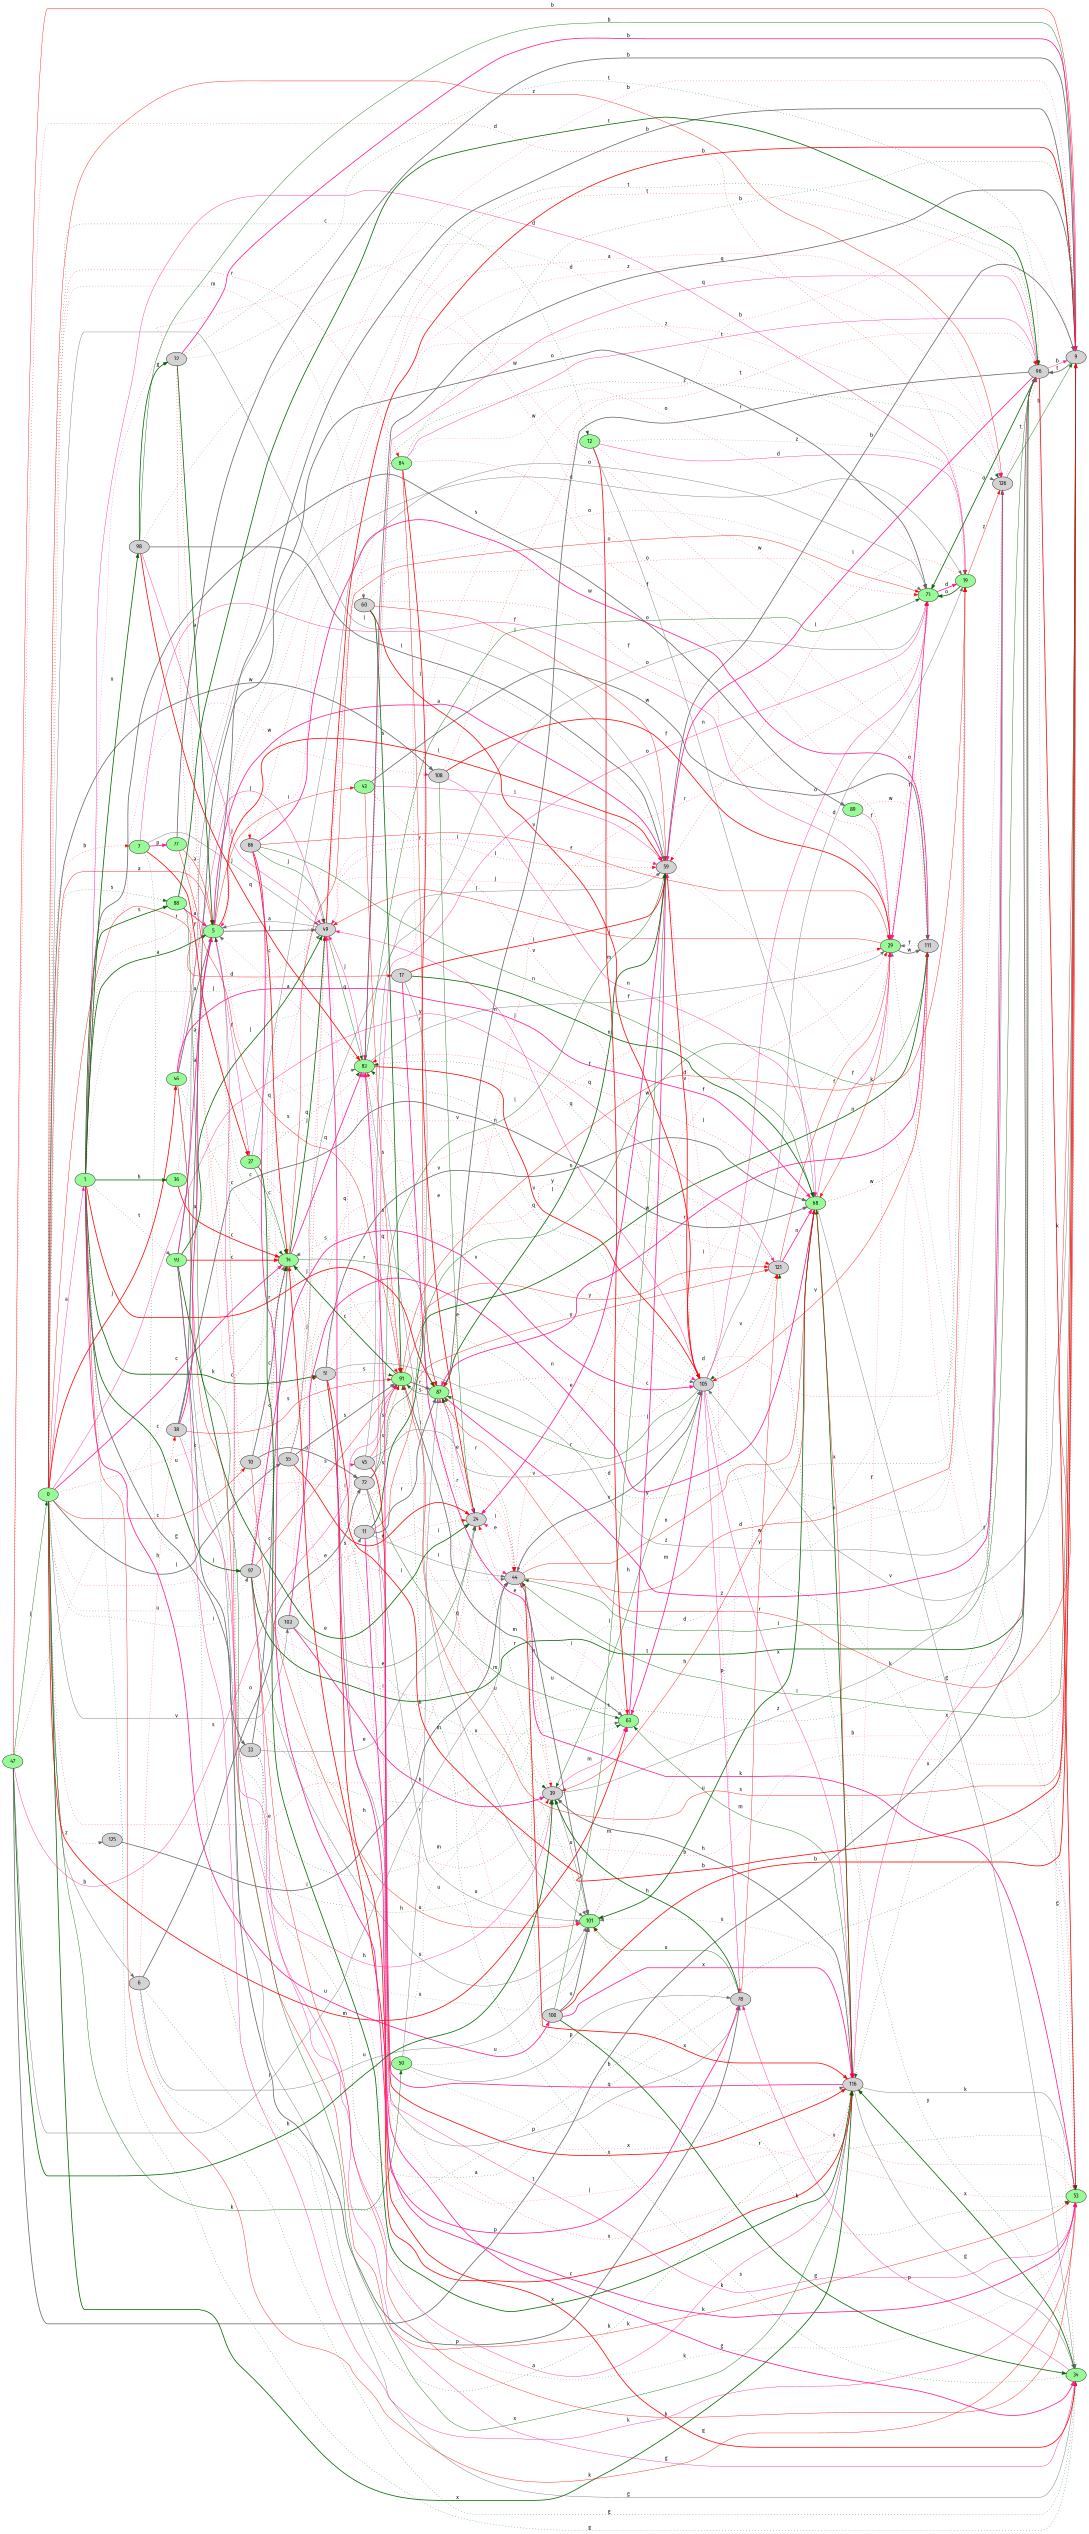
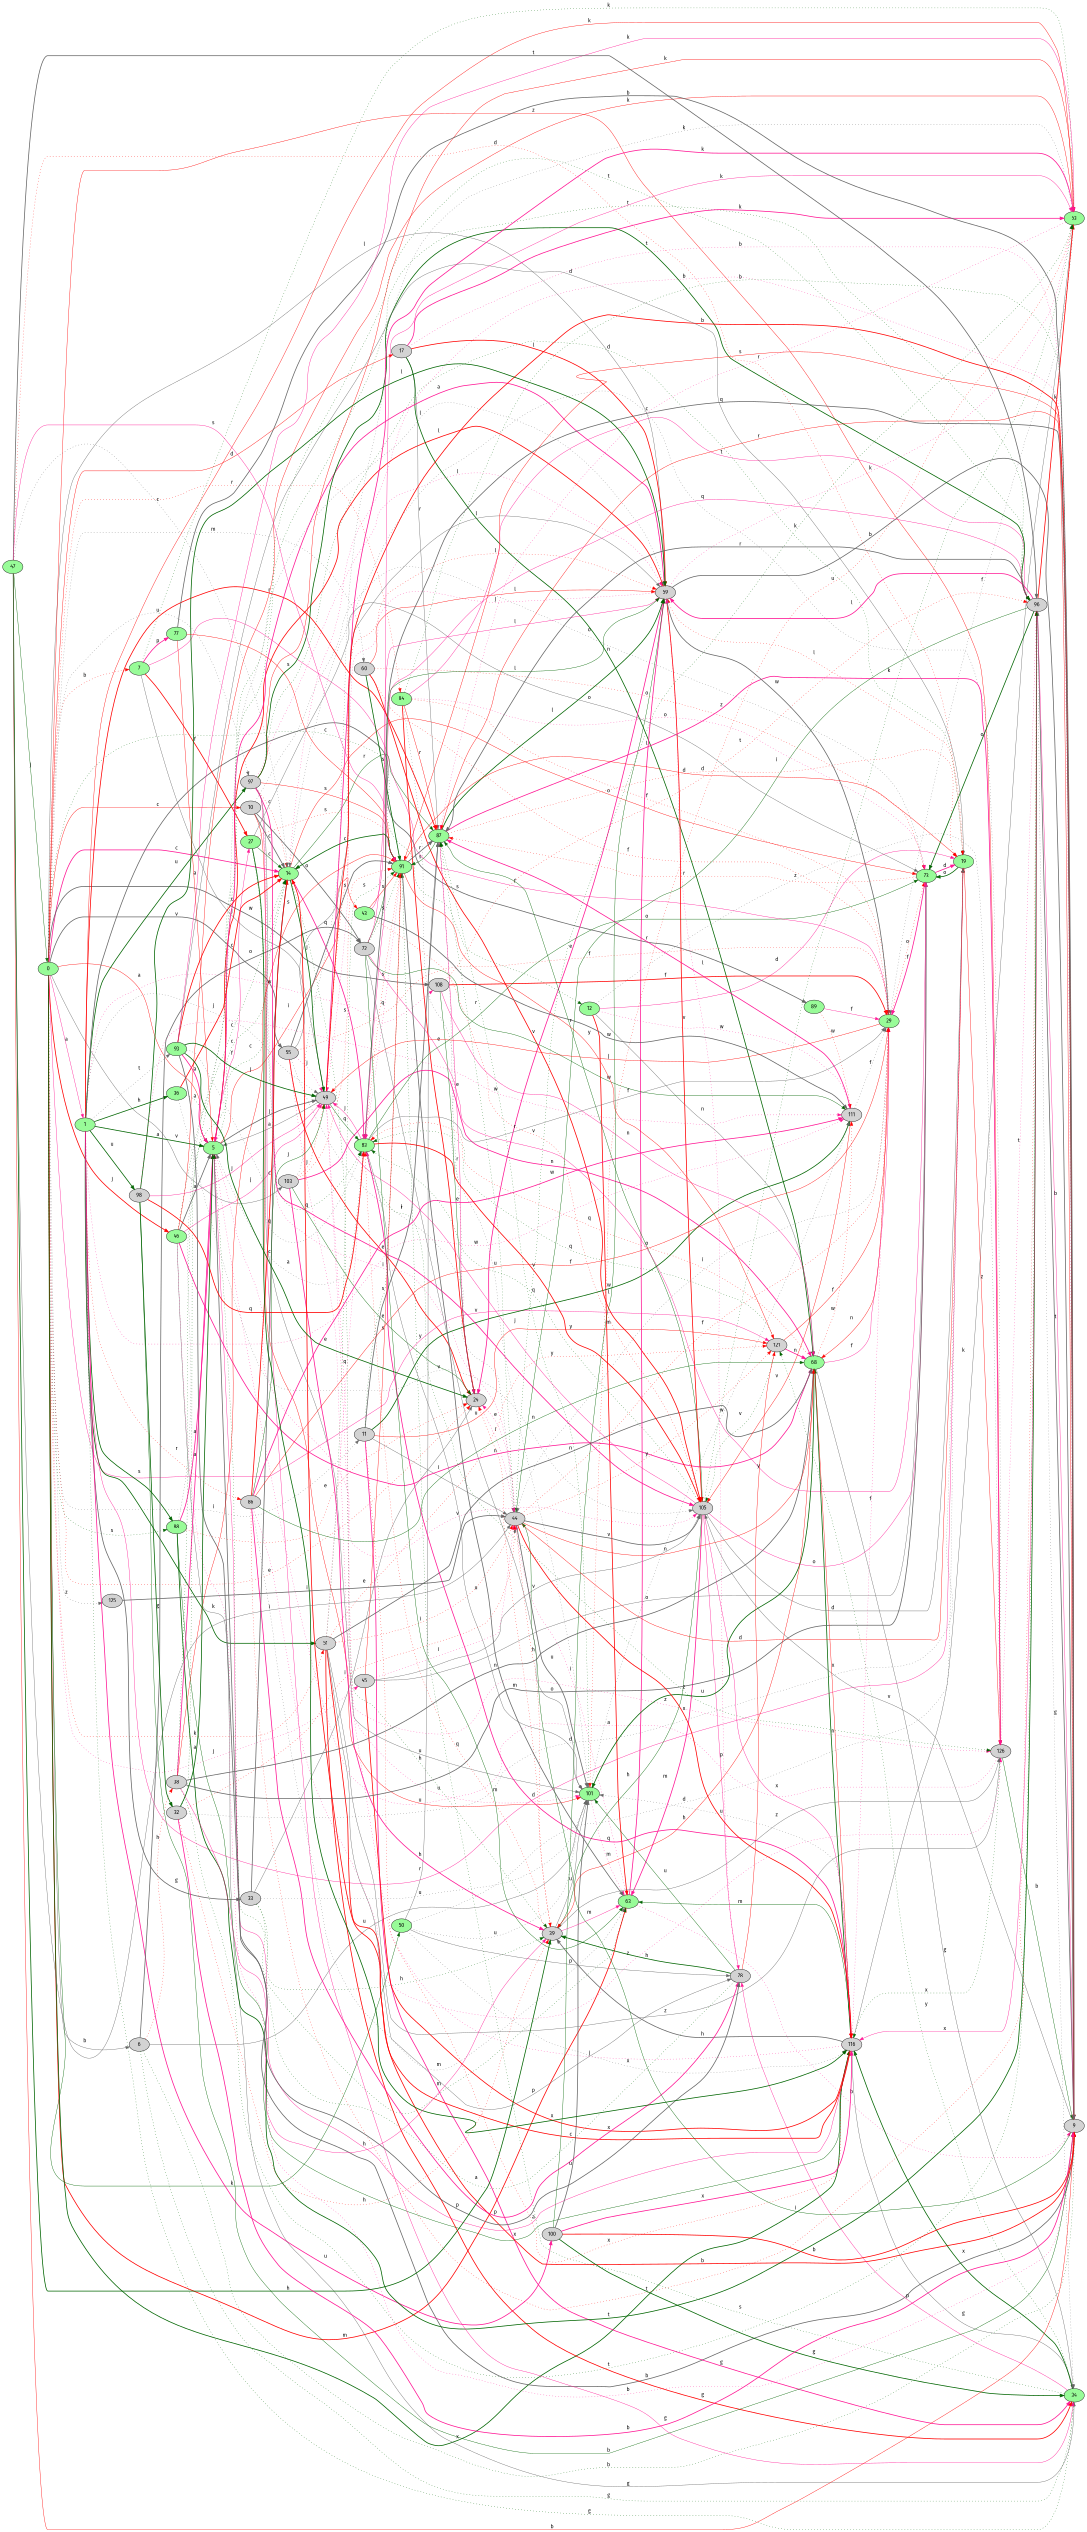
edge "98" -> "59": color gray40 -> darkgreen
edge "29" -> "111": now "29" -> "59"
edge "0" -> "55": label "l" -> "v"
